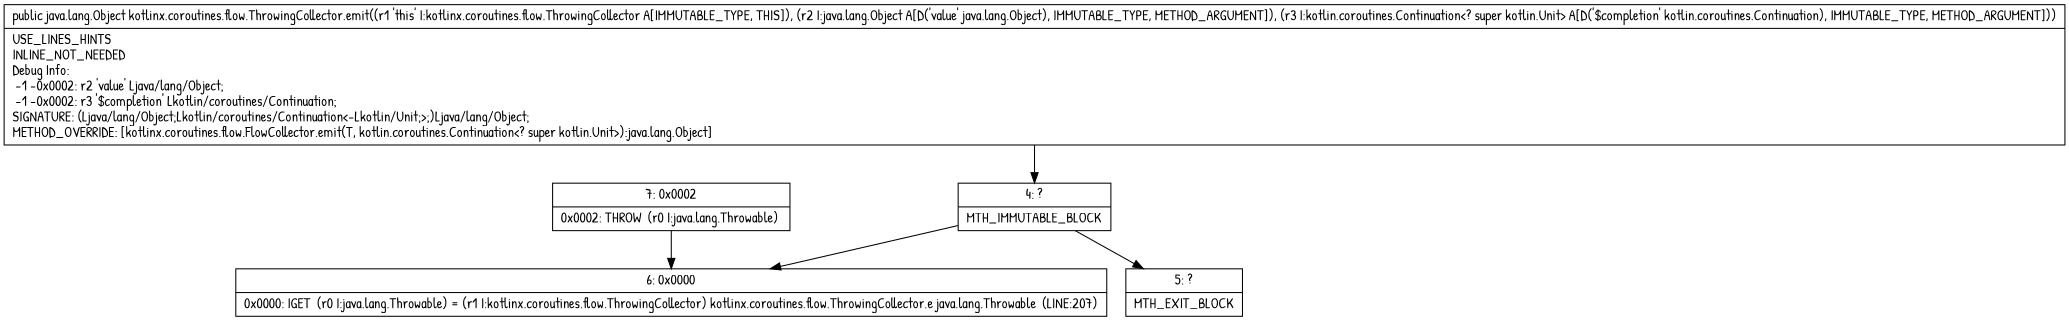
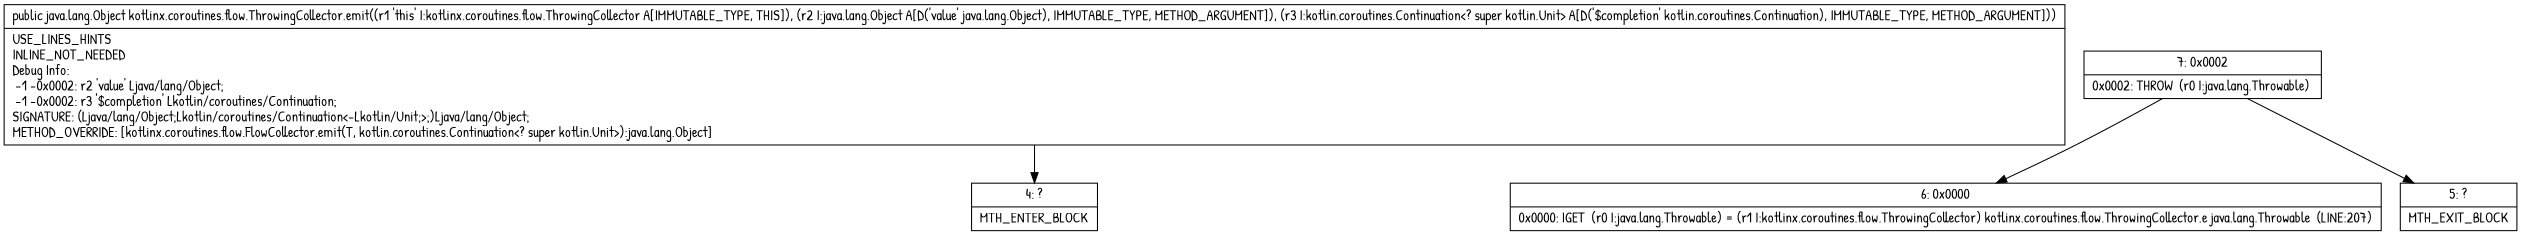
node "4: ?": text "MTH_IMMUTABLE_BLOCK" -> "MTH_ENTER_BLOCK"
edge "4: ?" -> "6: 0x0000": removed
edge "4: ?" -> "5: ?": now "7: 0x0002" -> "5: ?"
